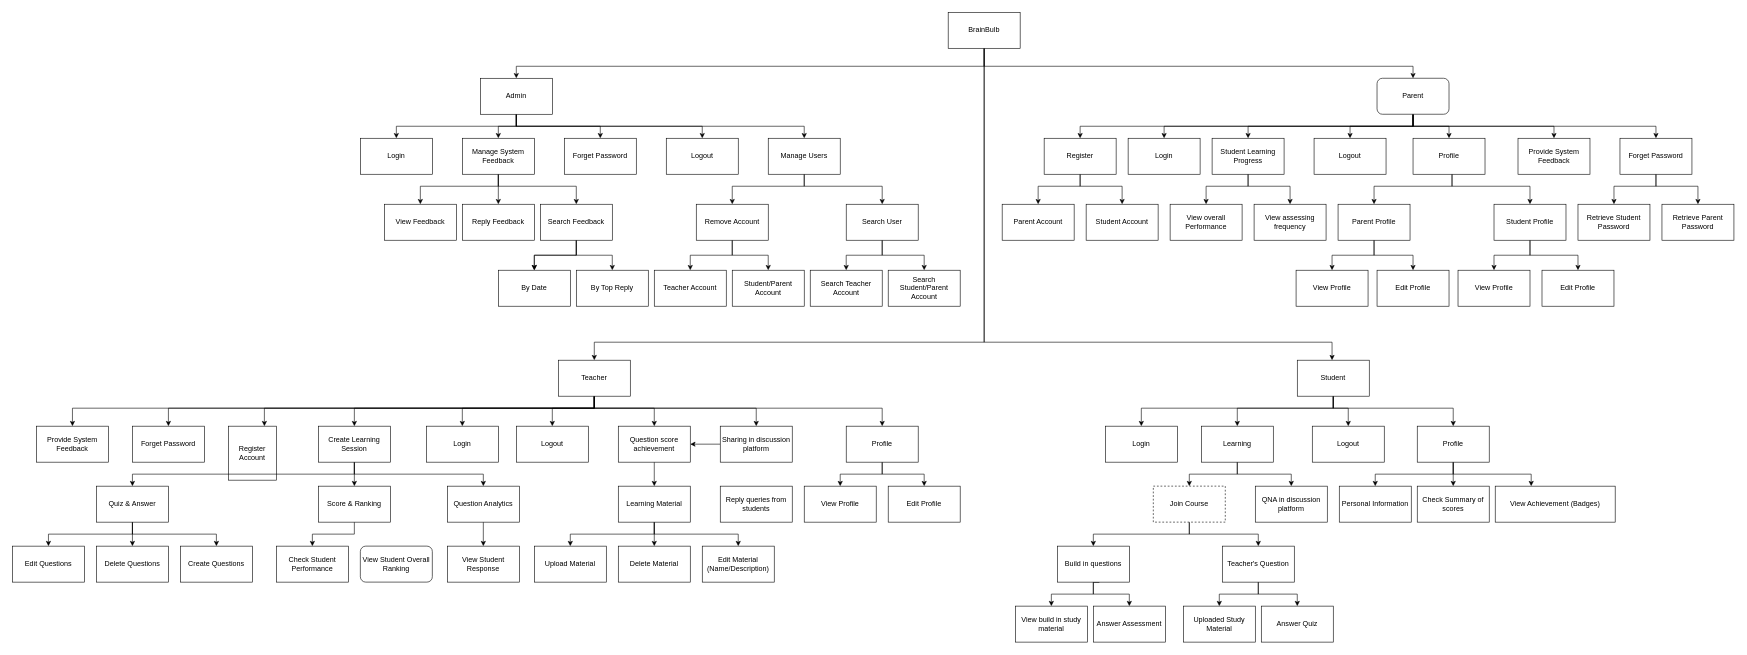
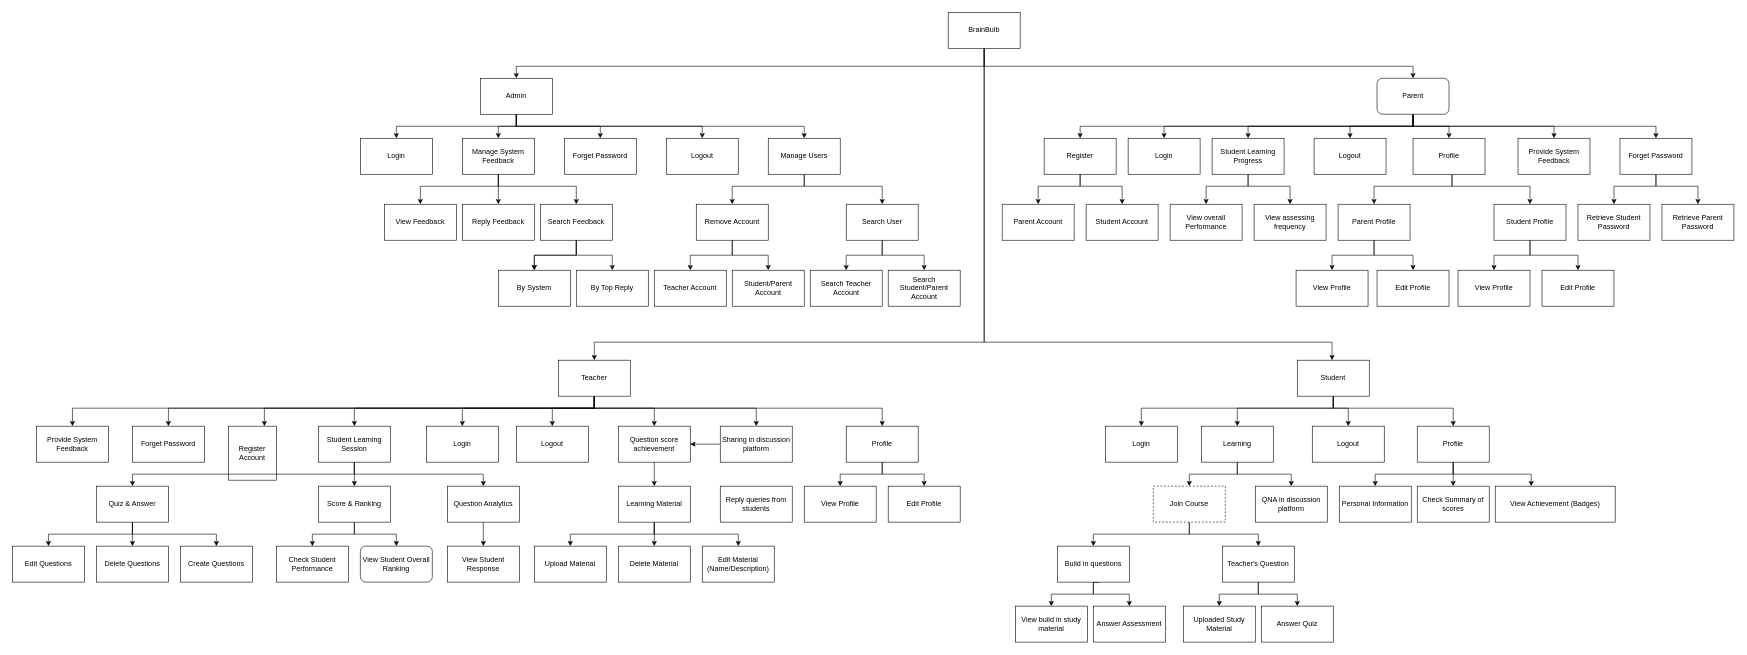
node "By Date": label "By Date" -> "By System"
node "Create Learning Session": label "Create Learning Session" -> "Student Learning Session"
edge "Score & Ranking" -> "View Student Overall Ranking": added
